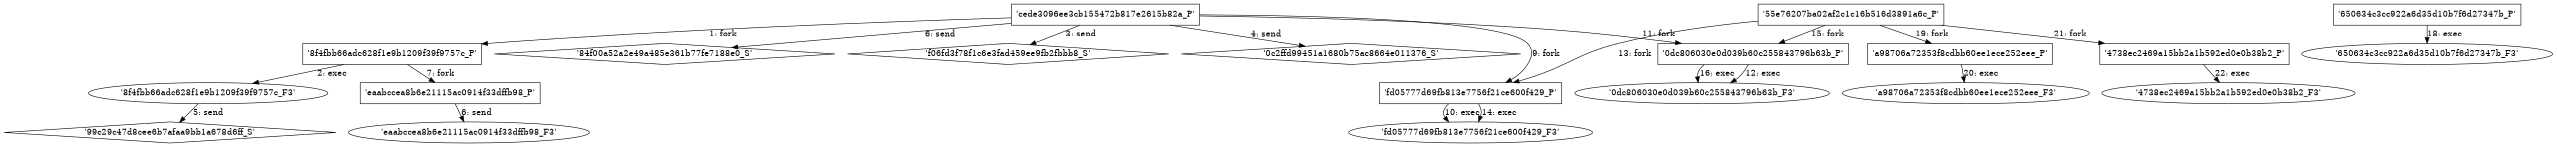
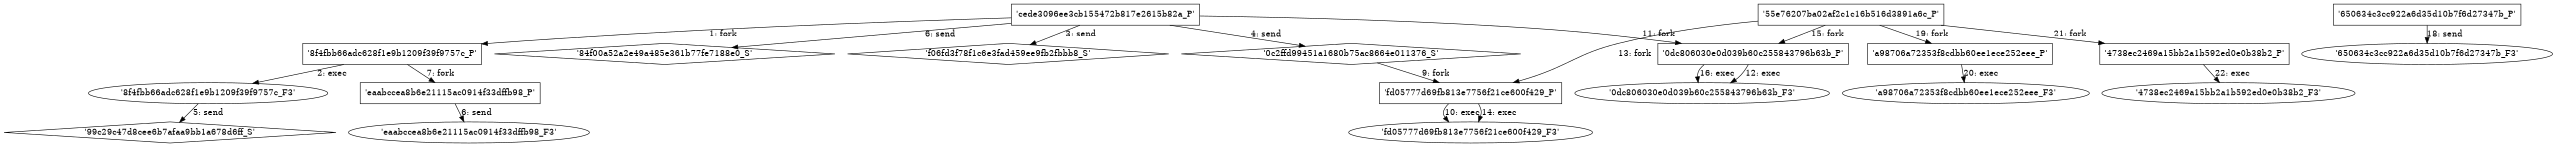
edge "'cede3096ee3cb155472b817e2615b82a_P'" -> "'fd05777d69fb813e7756f21ce600f429_P'": now "'0c2ffd99451a1680b75ac8664e011376_S'" -> "'fd05777d69fb813e7756f21ce600f429_P'"
edge "'650634c3cc922a6d35d10b7f6d27347b_P'" -> "'650634c3cc922a6d35d10b7f6d27347b_F3'": label "18: exec" -> "18: send"
